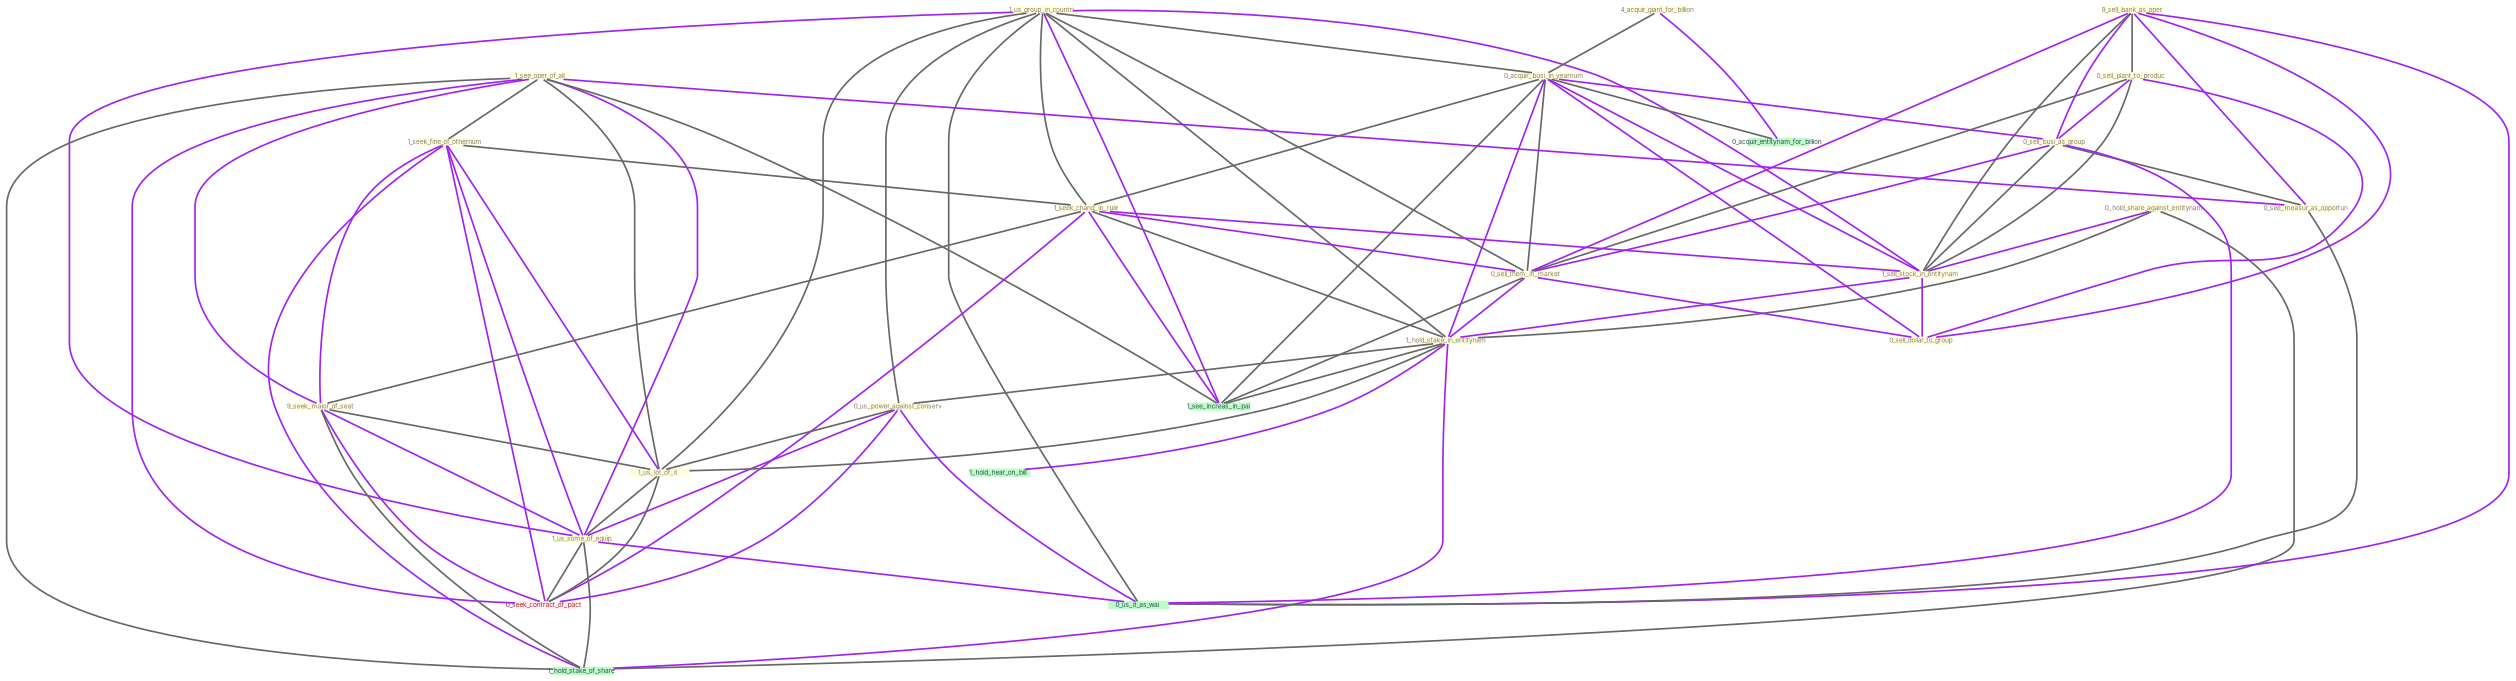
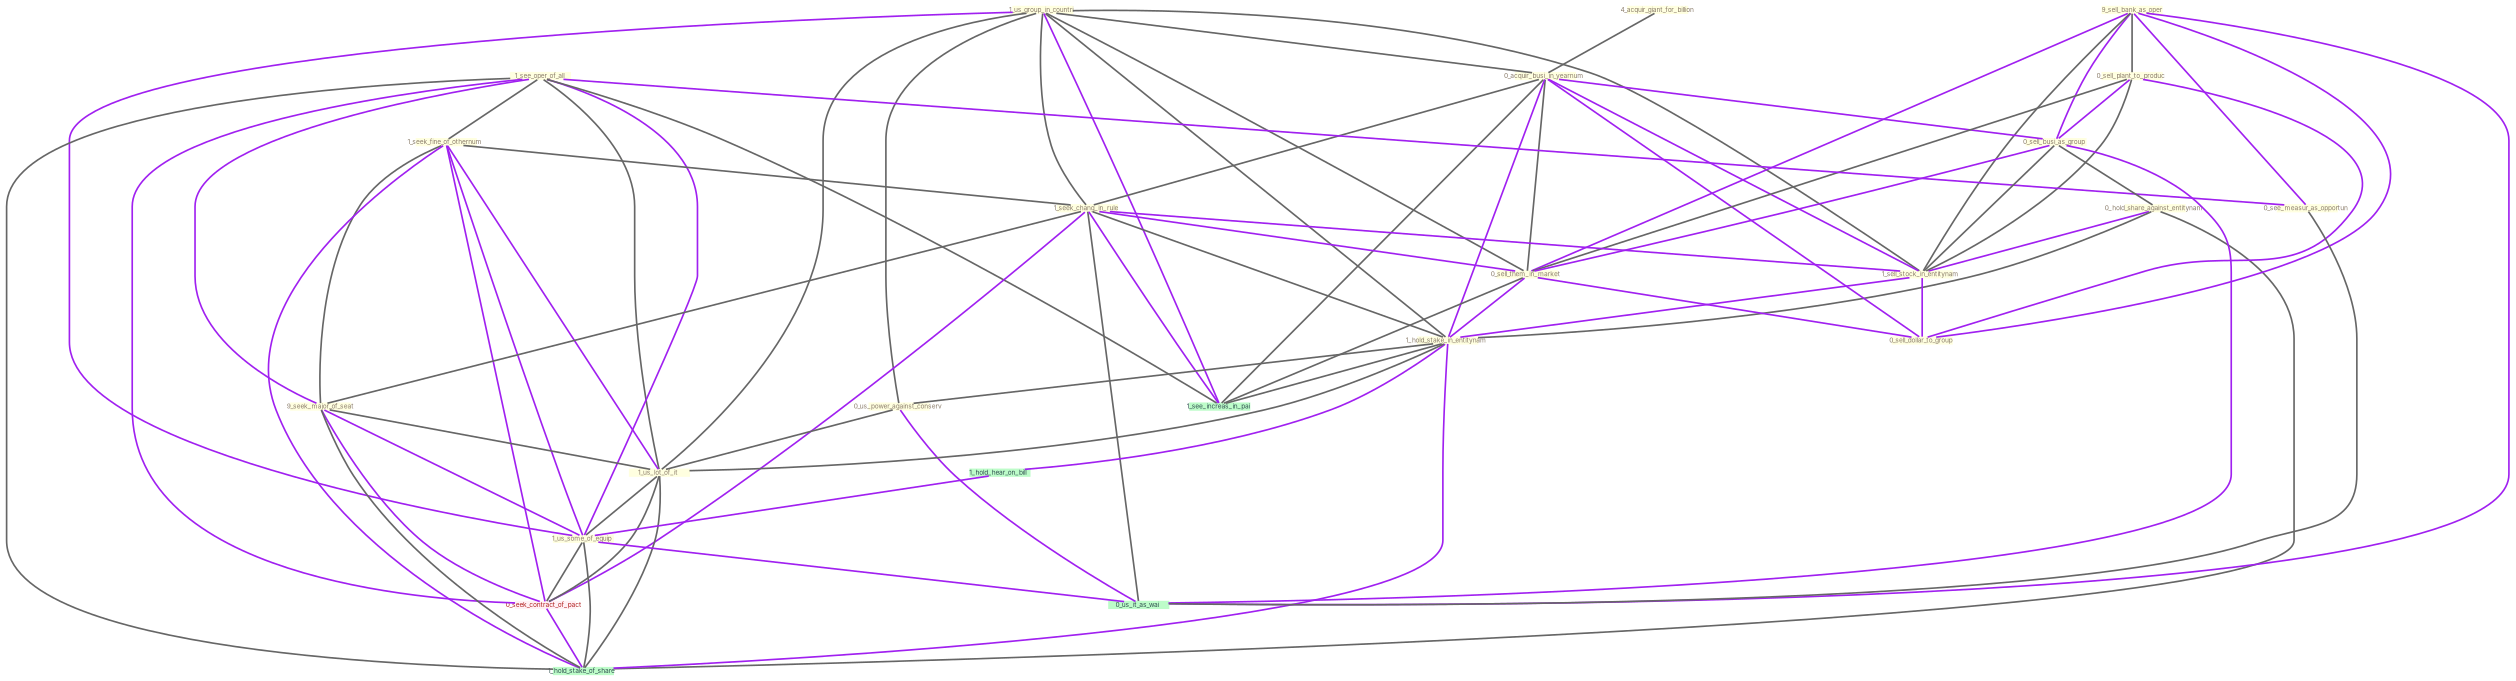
edge "1_us_group_in_countri" -- "1_sell_stock_in_entitynam": color purple -> gray40
node "0_acquir_entitynam_for_billion": removed
edge "0_sell_busi_as_group" -- "0_see_measur_as_opportun": now "0_sell_busi_as_group" -- "0_hold_share_against_entitynam"
edge "1_seek_fine_of_othernum" -- "9_seek_major_of_seat": color purple -> gray40
edge "1_us_group_in_countri" -- "0_us_it_as_wai": now "1_seek_chang_in_rule" -- "0_us_it_as_wai"
edge "0_us_power_against_conserv" -- "1_us_some_of_equip": now "1_hold_hear_on_bill" -- "1_us_some_of_equip"
edge "0_us_power_against_conserv" -- "0_seek_contract_of_pact": now "1_hold_stake_of_share" -- "0_seek_contract_of_pact"
edge "1_us_lot_of_it" -- "1_hold_stake_of_share": added
